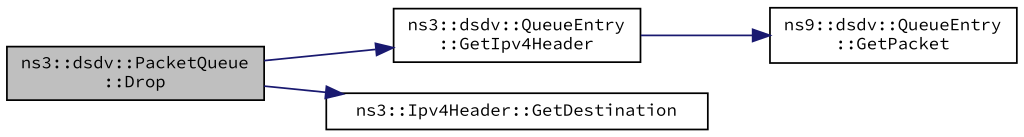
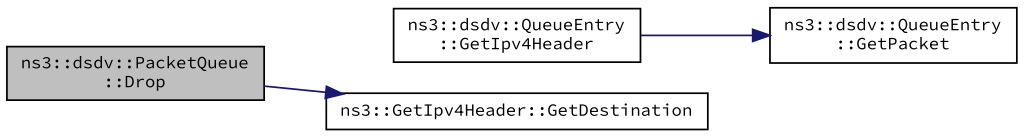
node "ns9::dsdv::QueueEntry ::GetPacket": label "ns9::dsdv::QueueEntry ::GetPacket" -> "ns3::dsdv::QueueEntry ::GetPacket"
edge "ns3::dsdv::PacketQueue ::Drop" -> "ns3::dsdv::QueueEntry ::GetIpv4Header": removed
node "ns3::Ipv4Header::GetDestination": label "ns3::Ipv4Header::GetDestination" -> "ns3::GetIpv4Header::GetDestination"
